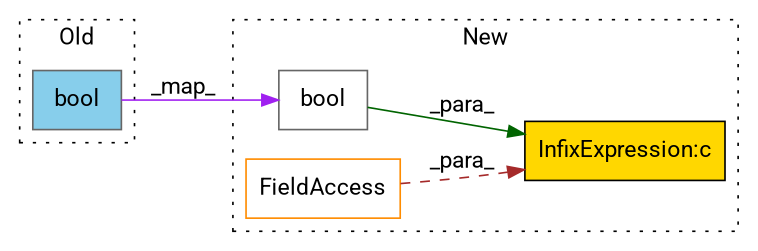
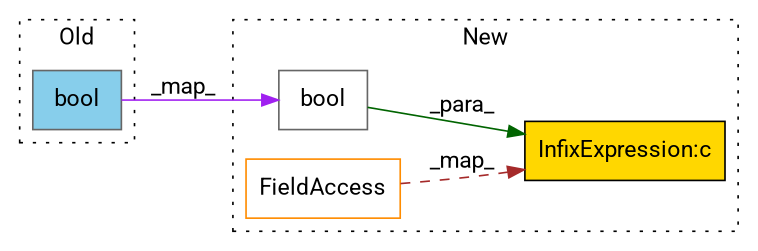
edge "FieldAccess" -> "InfixExpression:c": label "_para_" -> "_map_"
